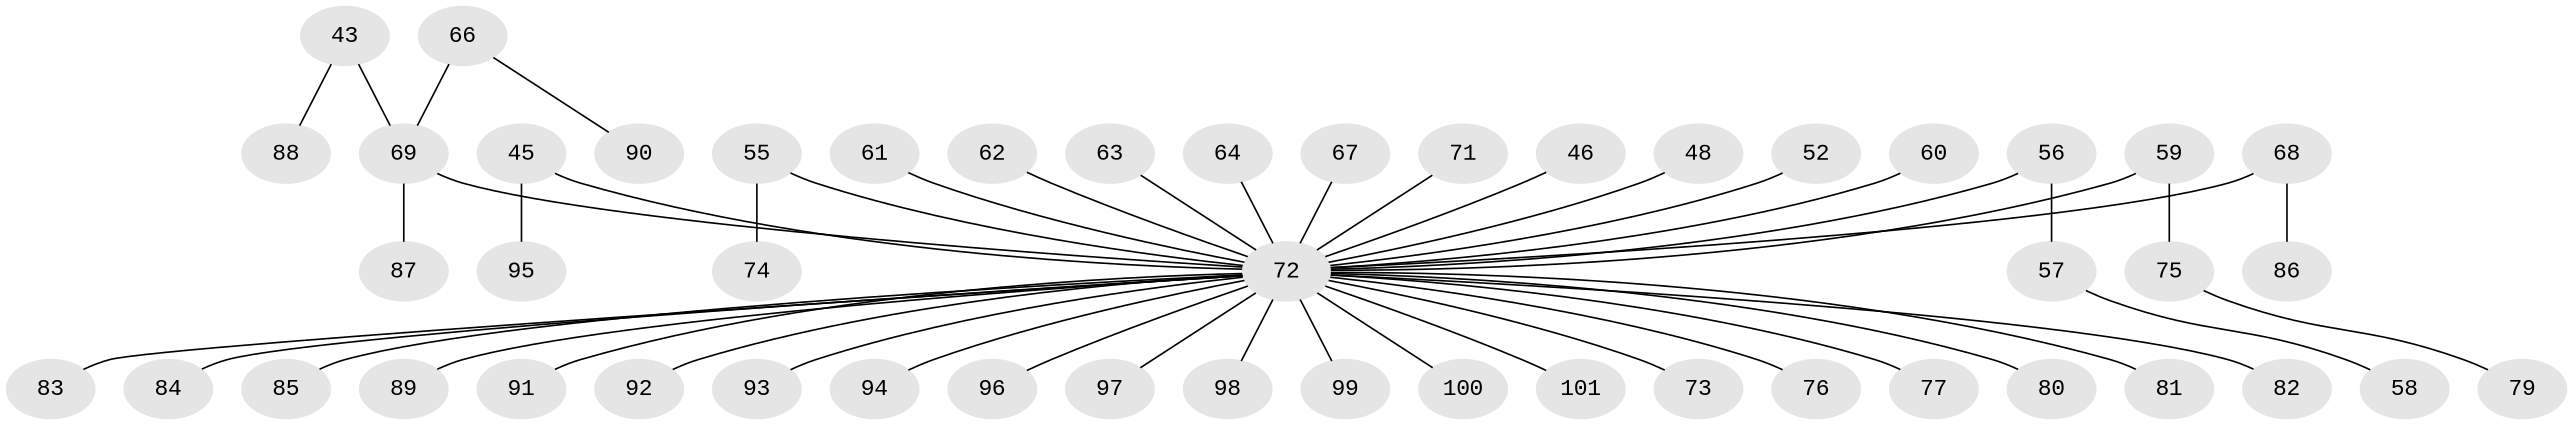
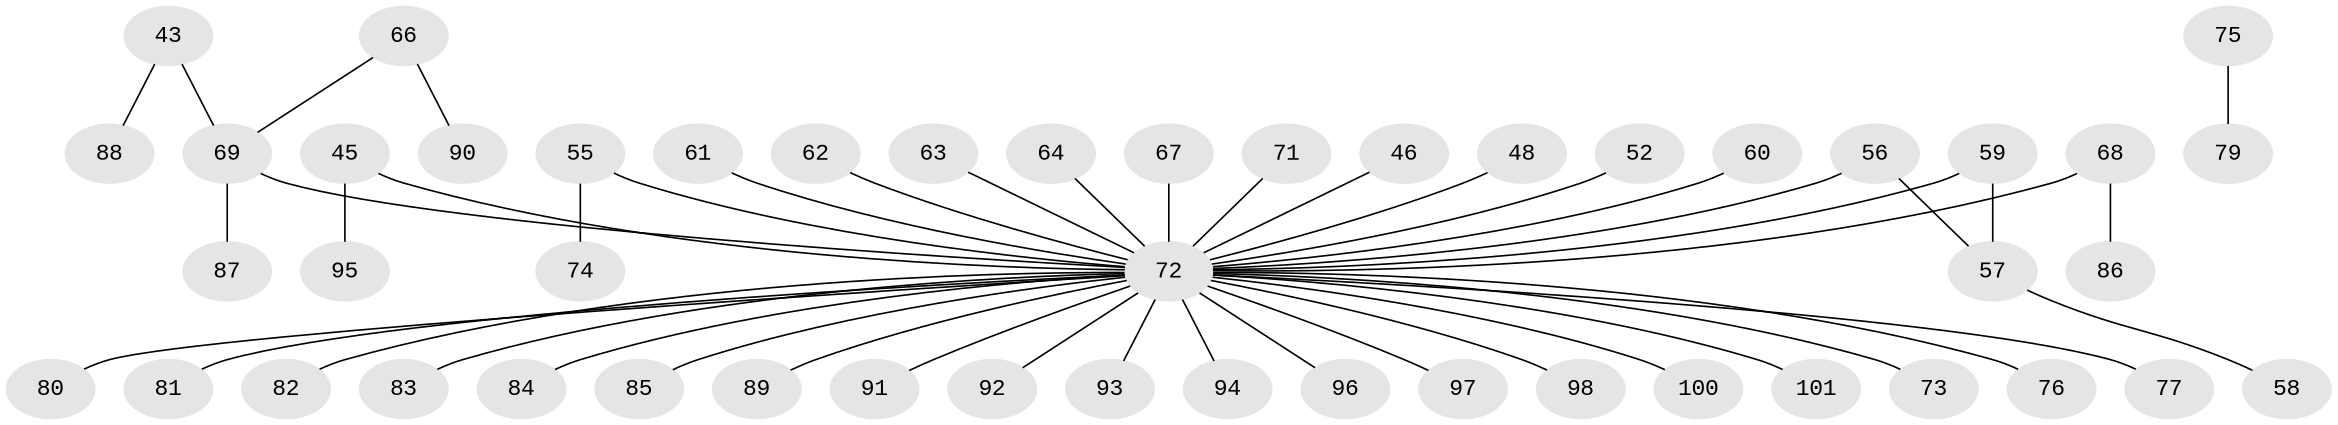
edge "59" -- "75": now "59" -- "57"
node "99": removed
